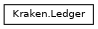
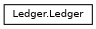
node "Kraken.Ledger": label "Kraken.Ledger" -> "Ledger.Ledger"
